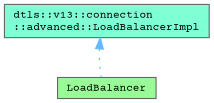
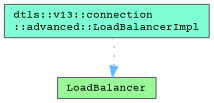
edge "LoadBalancer" -> "dtls::v13::connection ::advanced::LoadBalancerImpl": reversed
